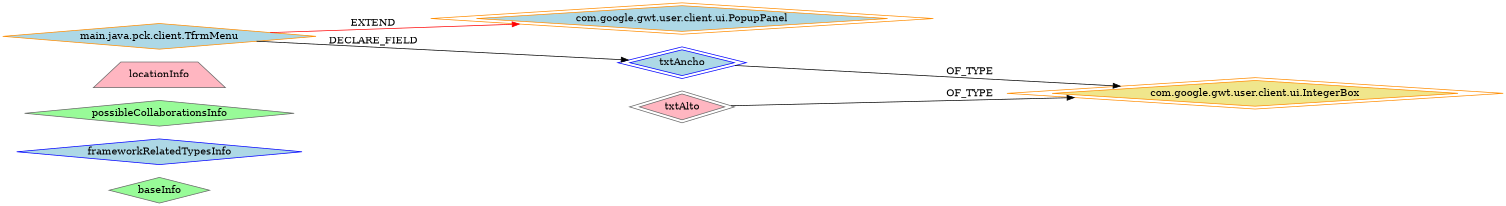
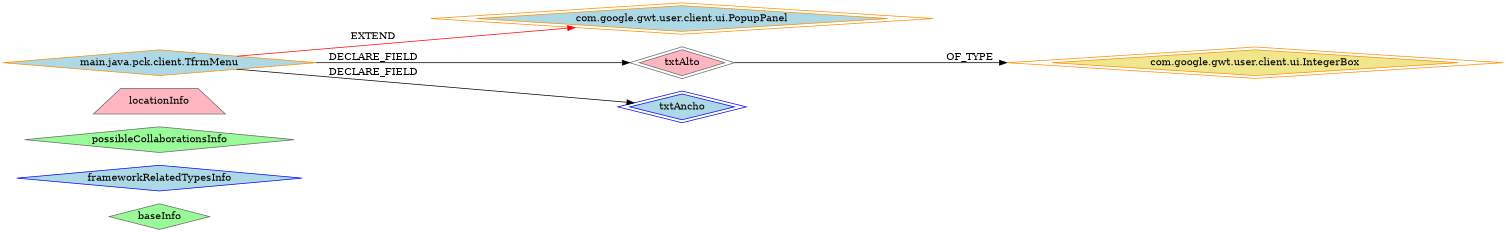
edge "main.java.pck.client.TfrmMenu" -> "txtAlto": added, label "DECLARE_FIELD"
edge "txtAncho" -> "com.google.gwt.user.client.ui.IntegerBox": removed, label "OF_TYPE"
